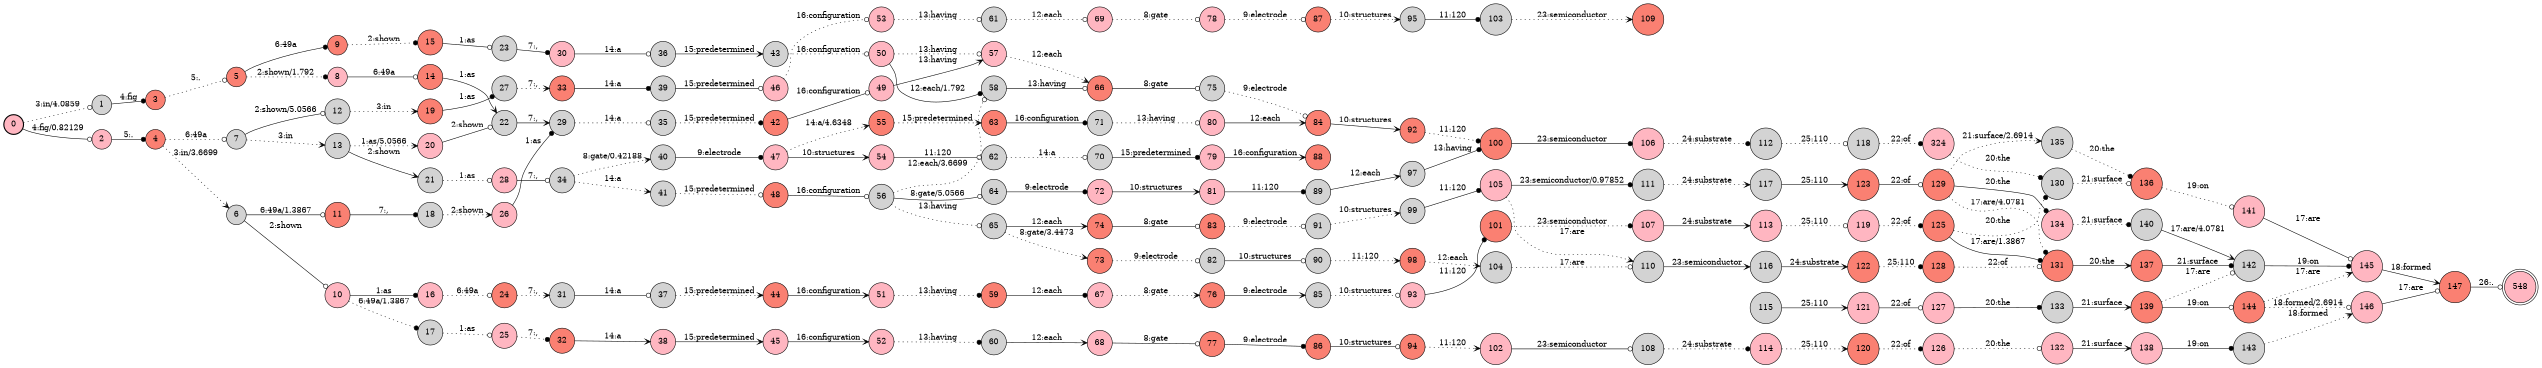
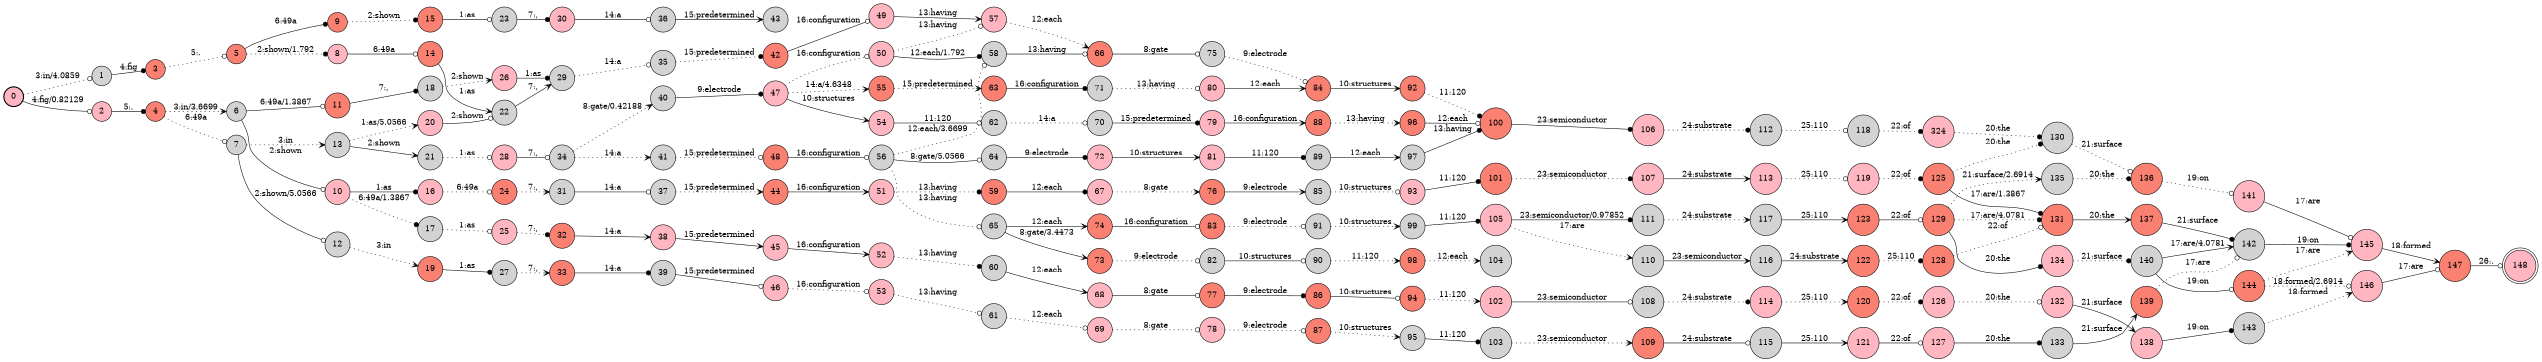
edge "43" -> "50": now "47" -> "50"
node "96": added
edge "74" -> "83": label "8:gate" -> "16:configuration"
edge "65" -> "73": style dotted -> solid
edge "104" -> "110": removed, label "17:are"
node "548": label "548" -> "148"
edge "139" -> "144": now "140" -> "144"
edge "109" -> "115": added, label "24:substrate"
